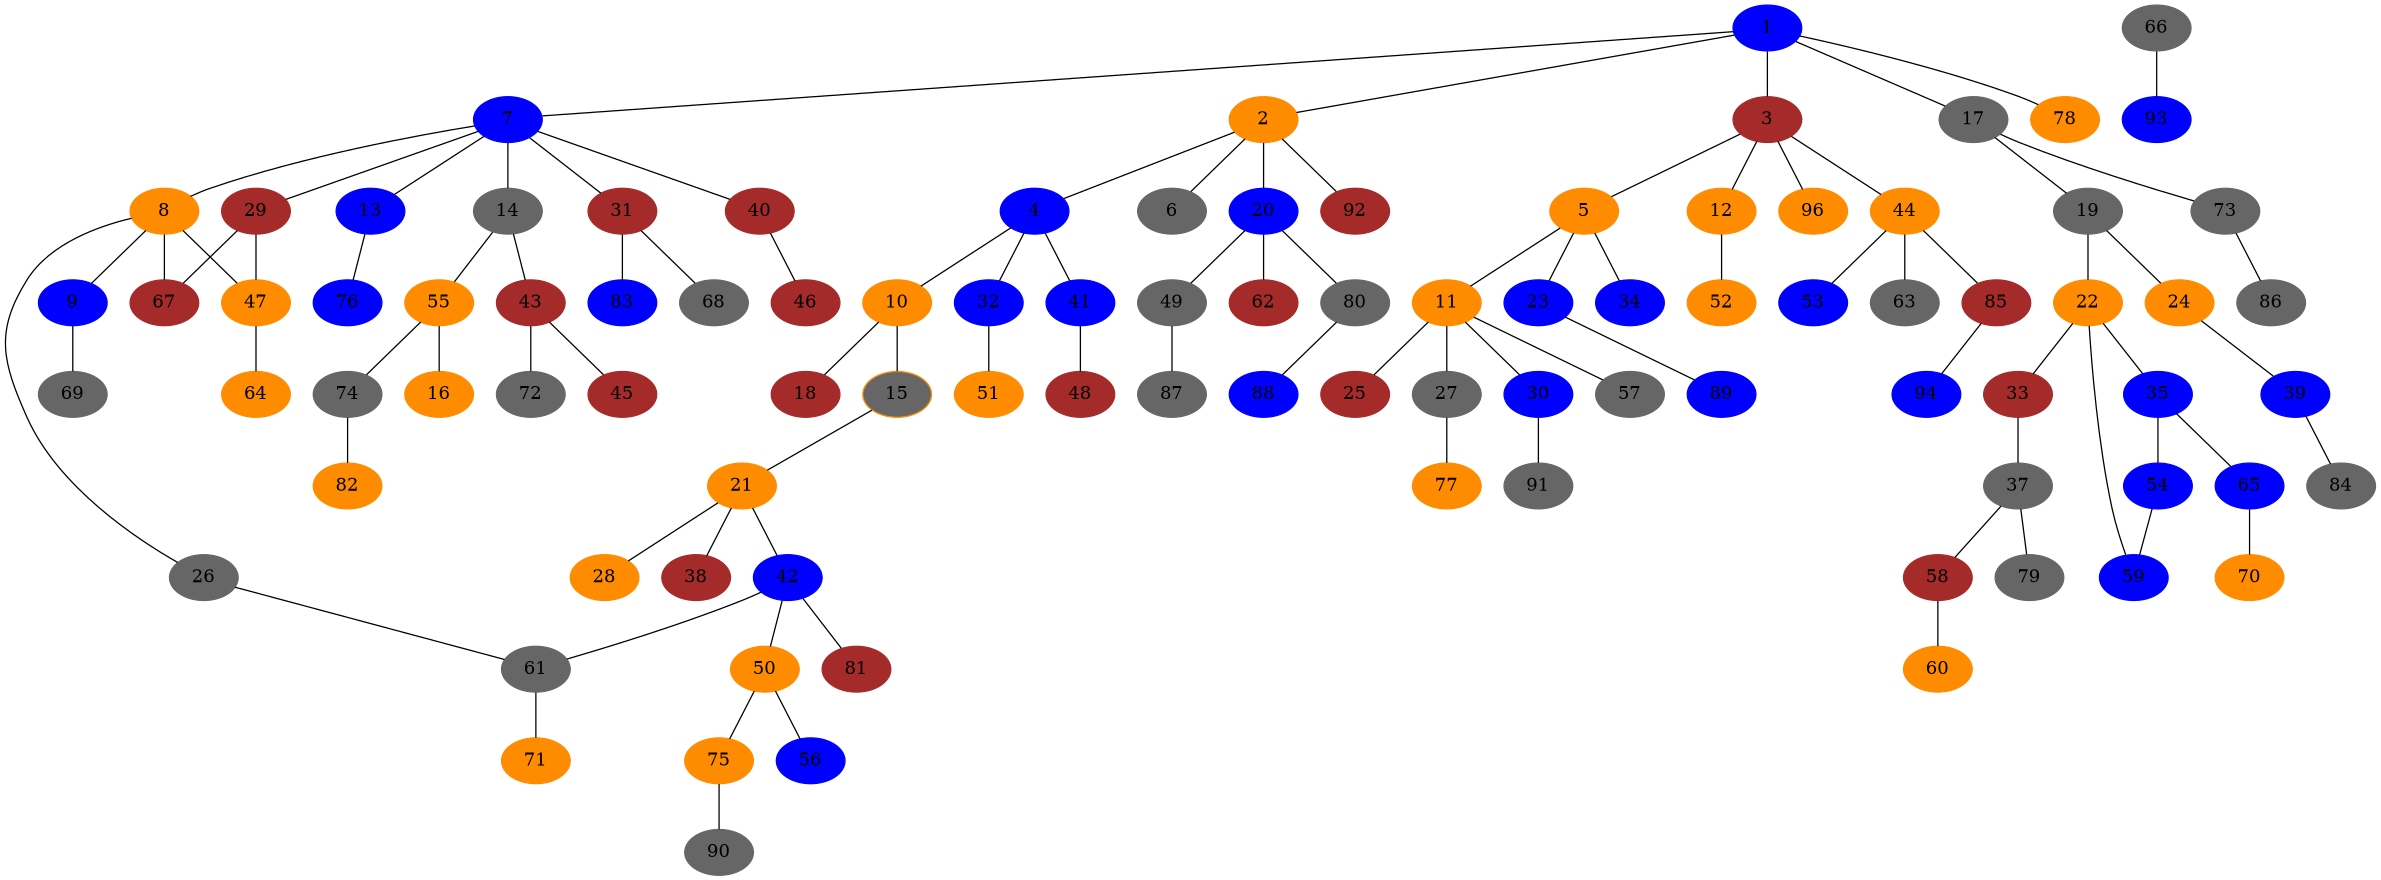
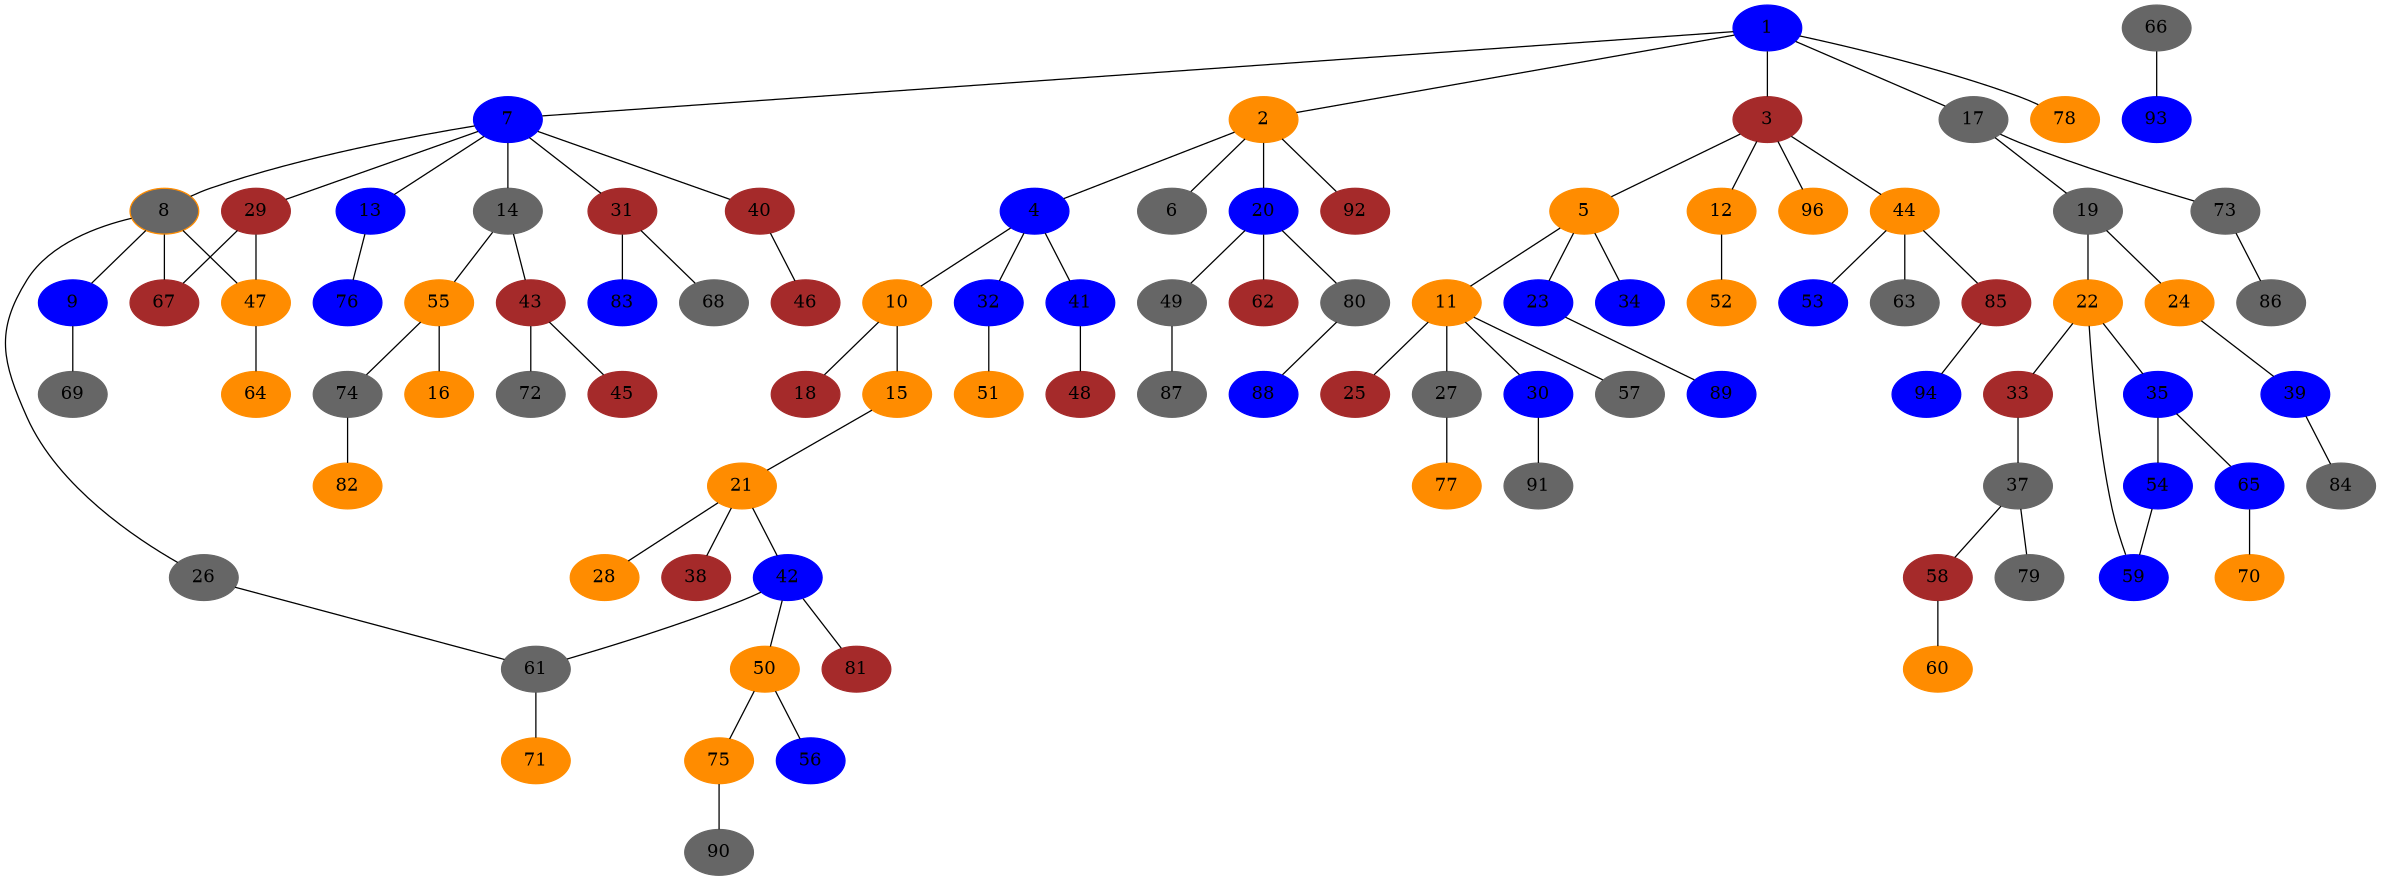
node "8": fillcolor darkorange -> gray40
node "15": fillcolor gray40 -> darkorange
